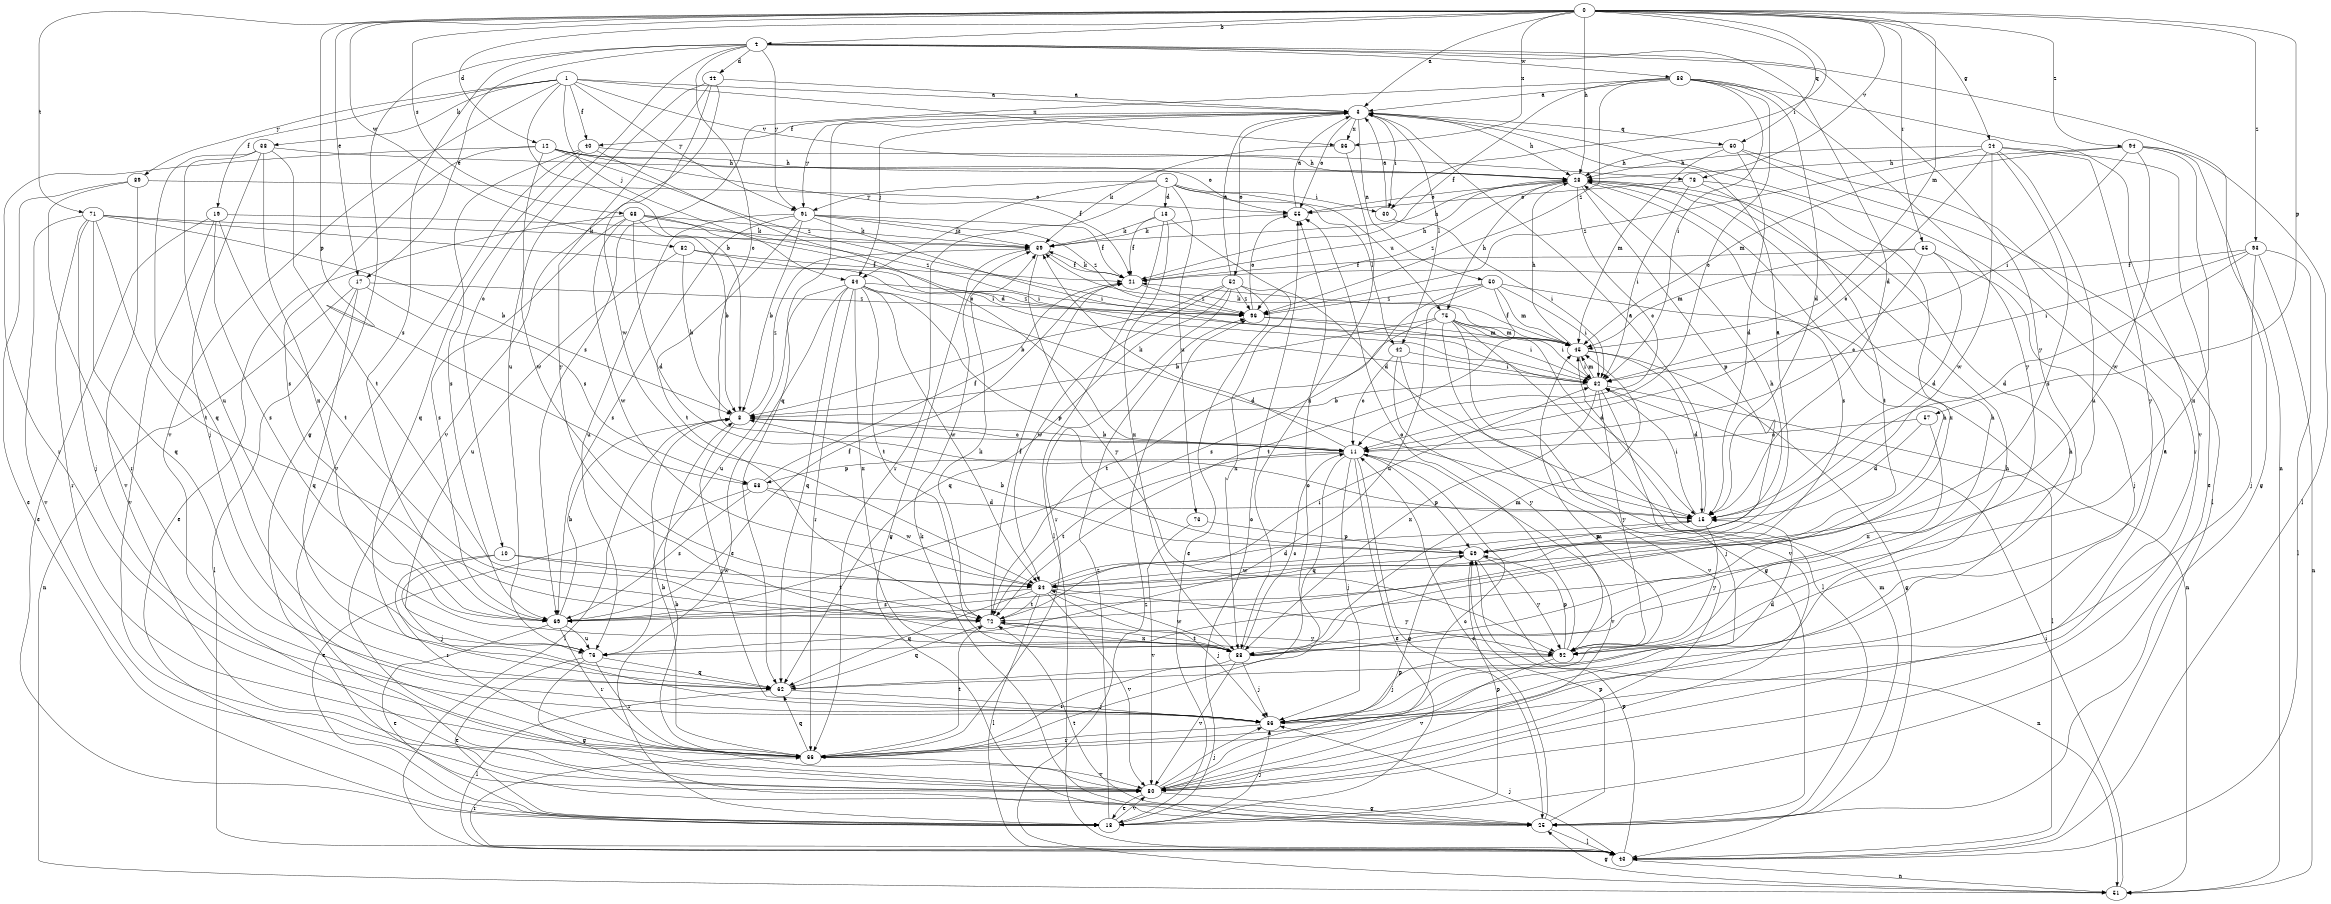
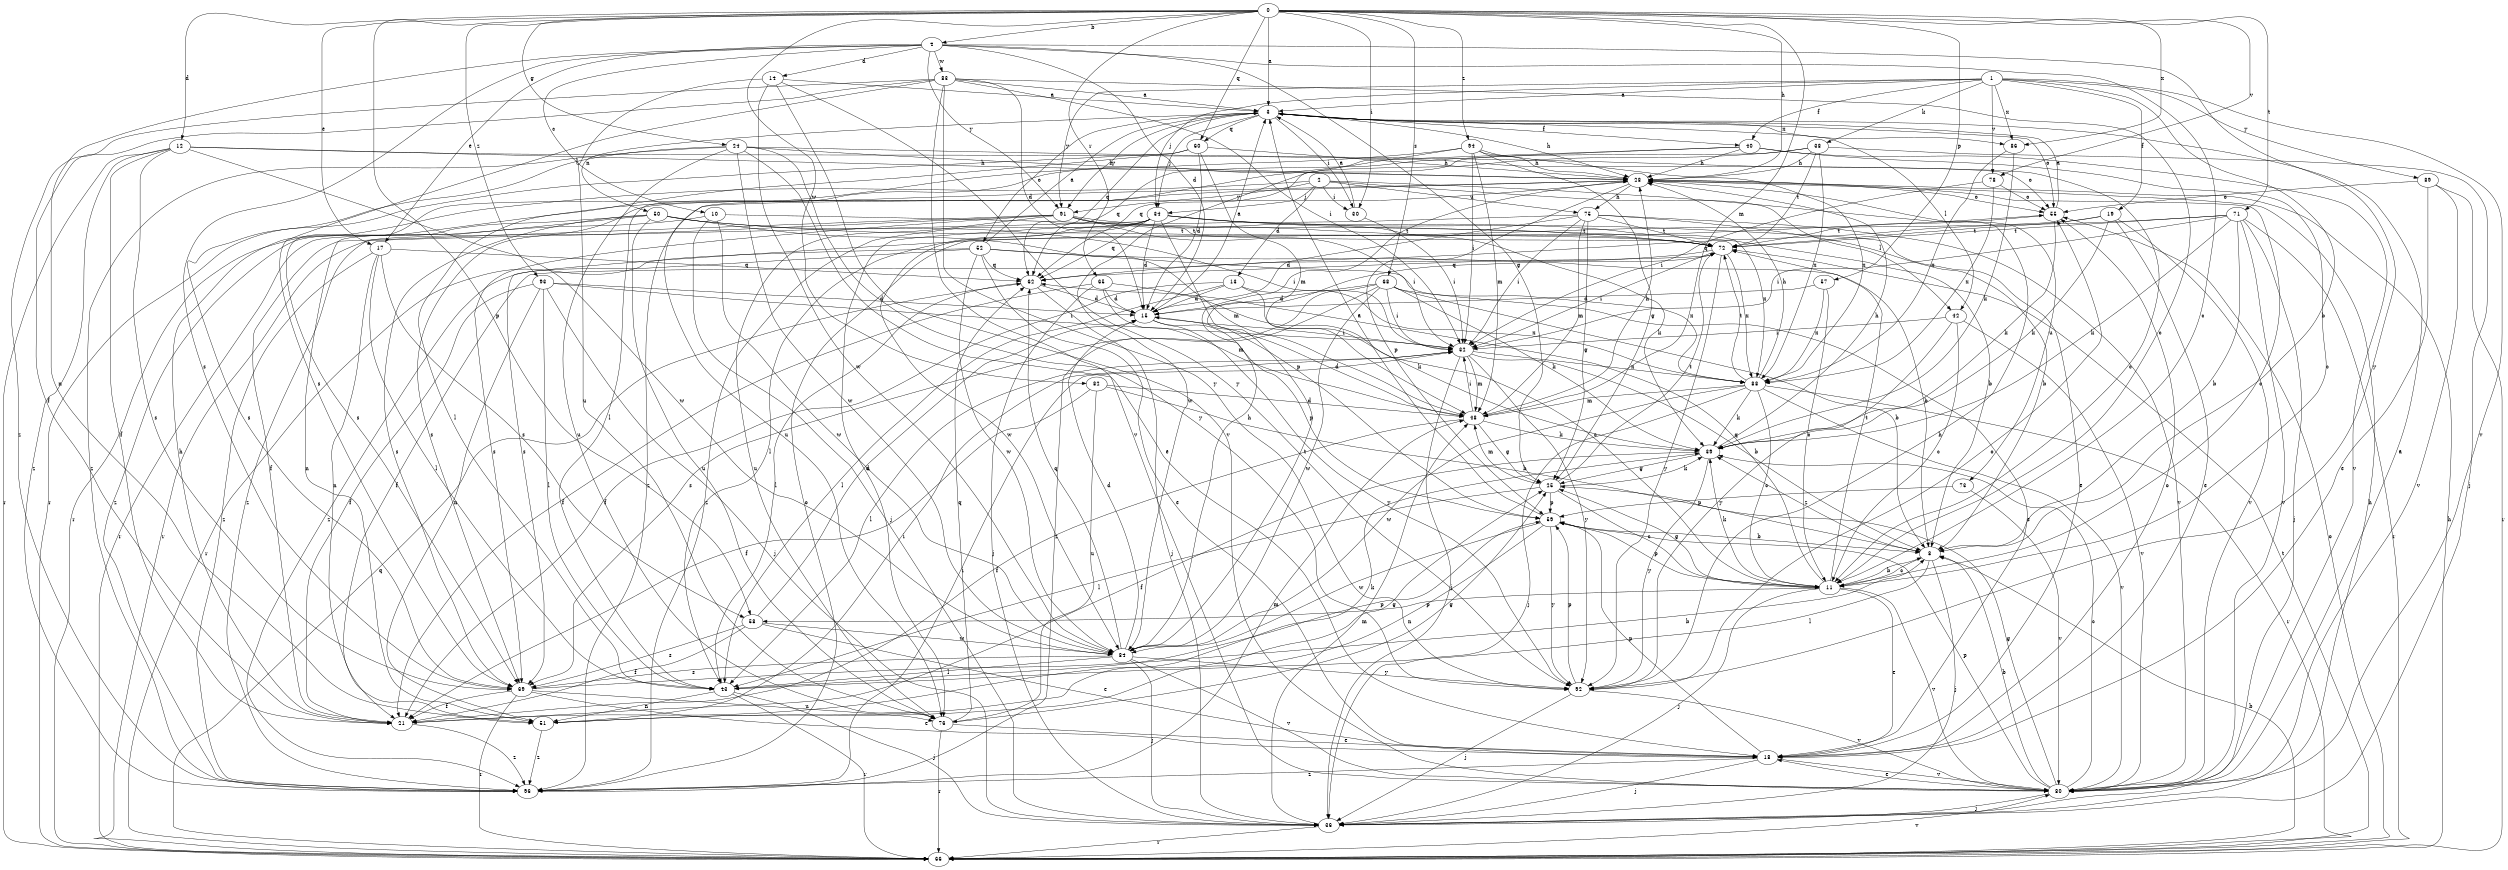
node "44": label "44" -> "14"
node "45": label "45" -> "48"
edge "78" -> "72": now "55" -> "72"
edge "80" -> "11": now "80" -> "39"
